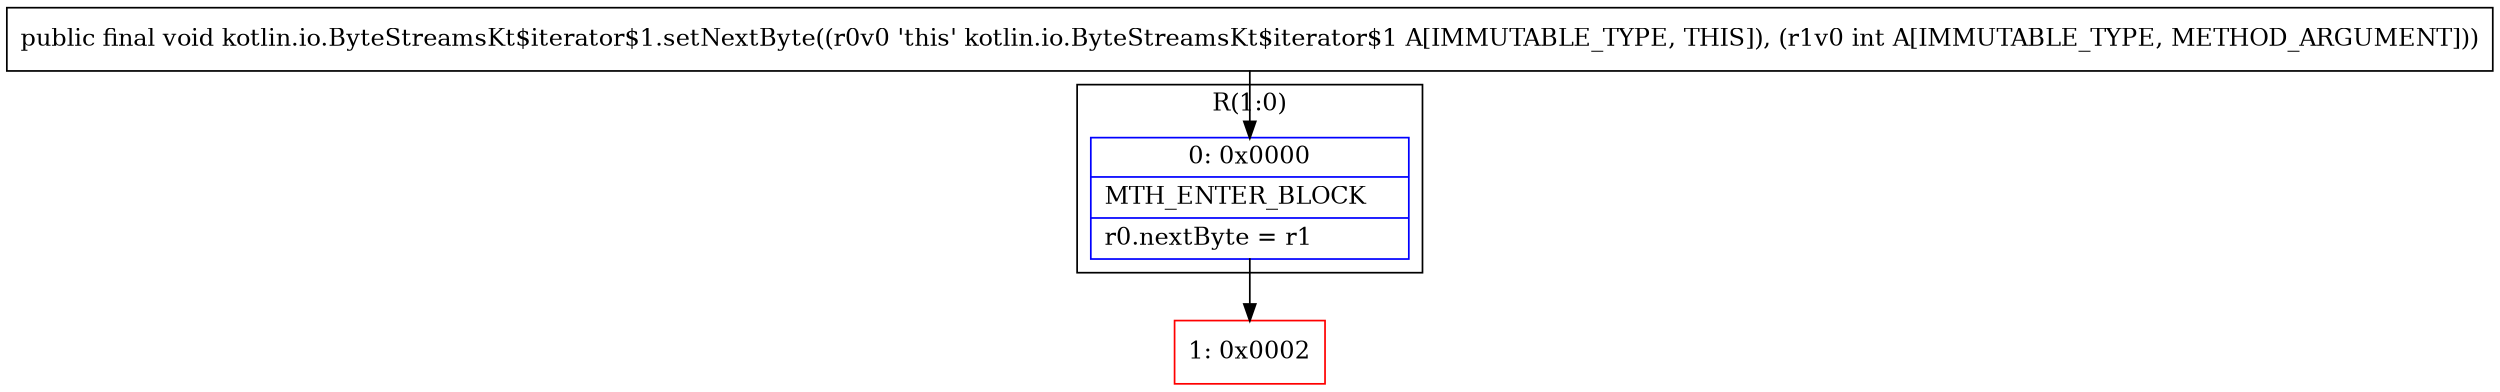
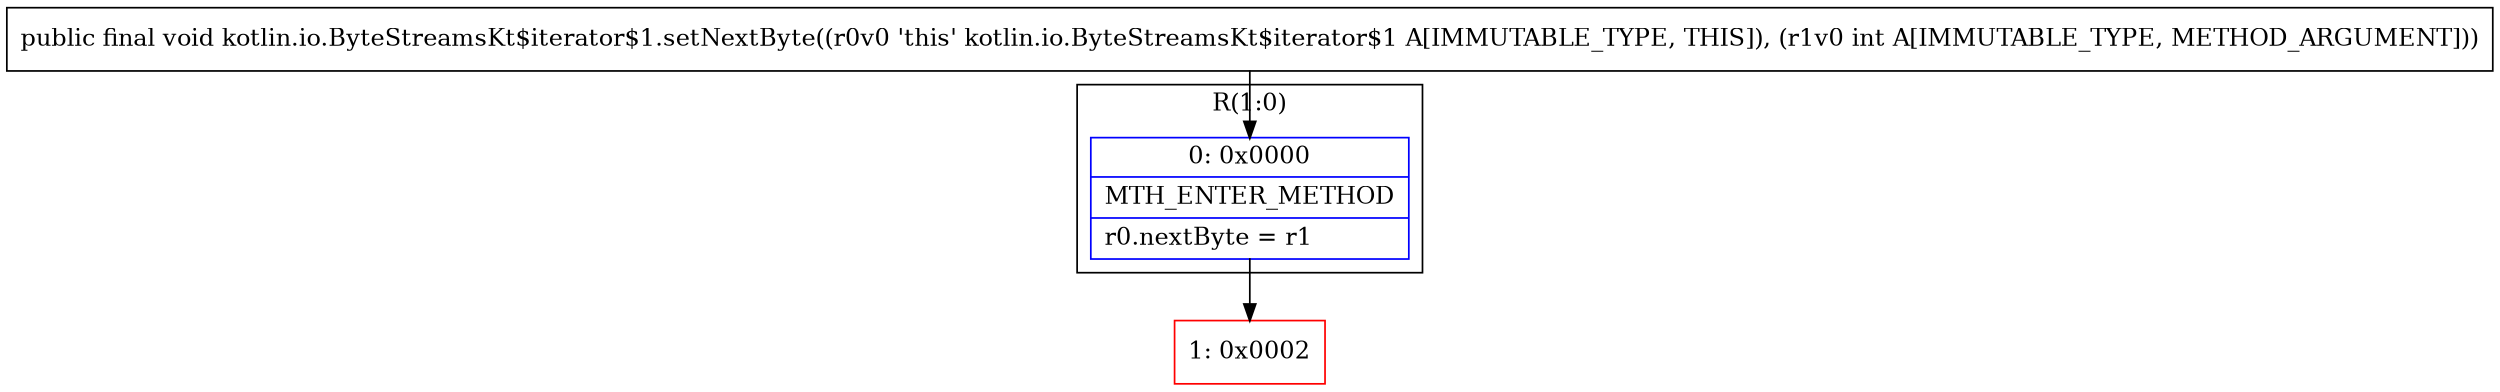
node "0: 0x0000": text "MTH_ENTER_BLOCK" -> "MTH_ENTER_METHOD"
